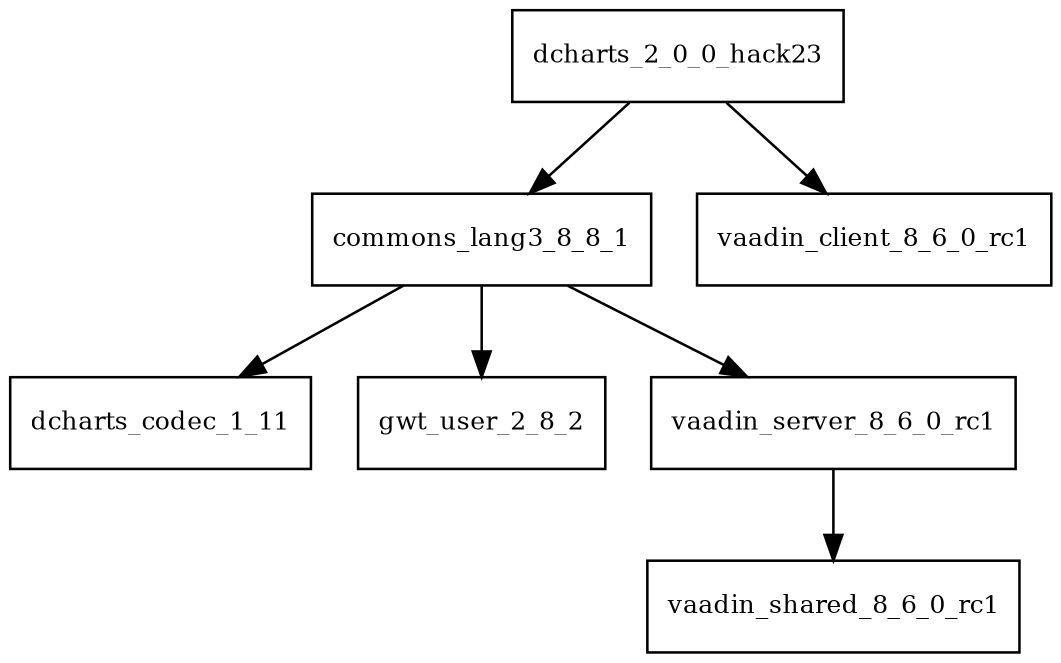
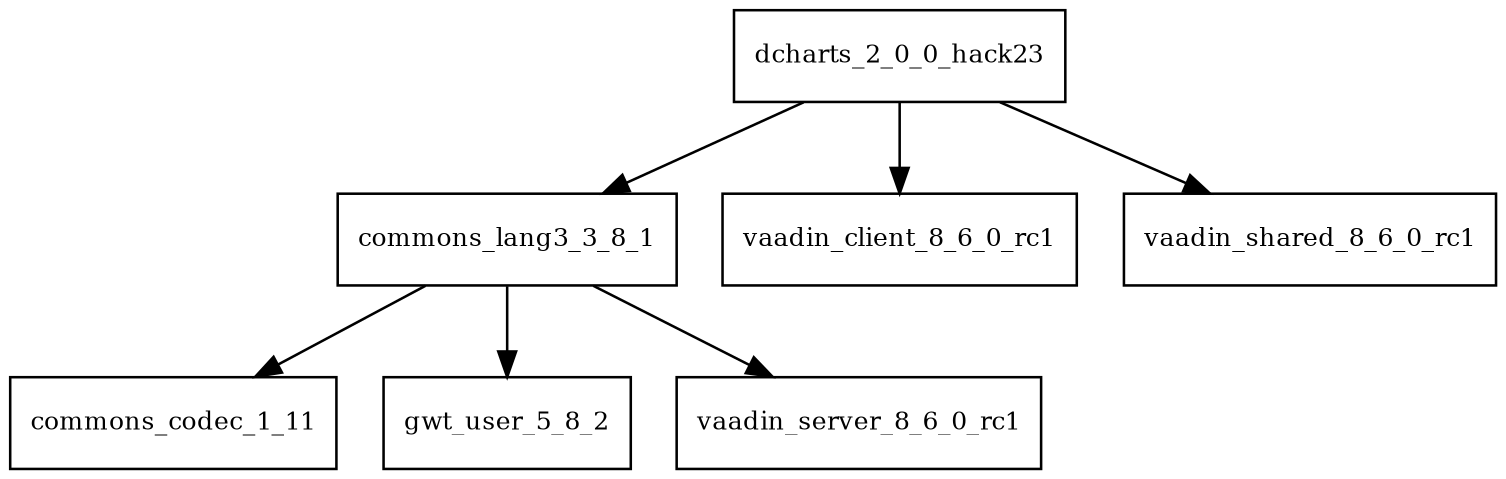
node "commons_lang3_8_8_1": label "commons_lang3_8_8_1" -> "commons_lang3_3_8_1"
node "dcharts_codec_1_11": label "dcharts_codec_1_11" -> "commons_codec_1_11"
node "gwt_user_2_8_2": label "gwt_user_2_8_2" -> "gwt_user_5_8_2"
edge "vaadin_server_8_6_0_rc1" -> "vaadin_shared_8_6_0_rc1": now "dcharts_2_0_0_hack23" -> "vaadin_shared_8_6_0_rc1"
